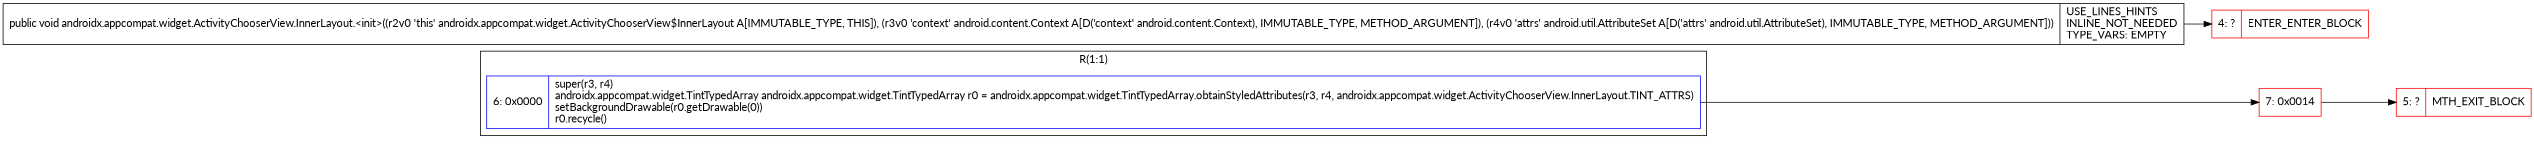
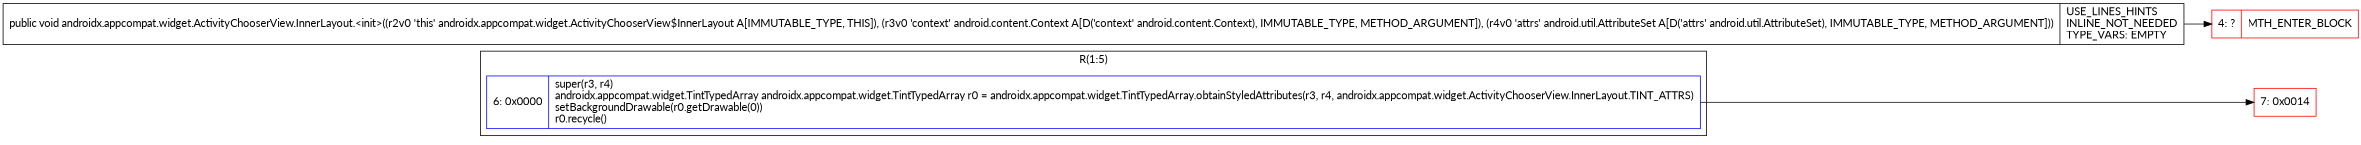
node "4: ?": text "ENTER_ENTER_BLOCK" -> "MTH_ENTER_BLOCK"
cluster "R(1:1)": label "R(1:1)" -> "R(1:5)"
node "5: ?": removed
